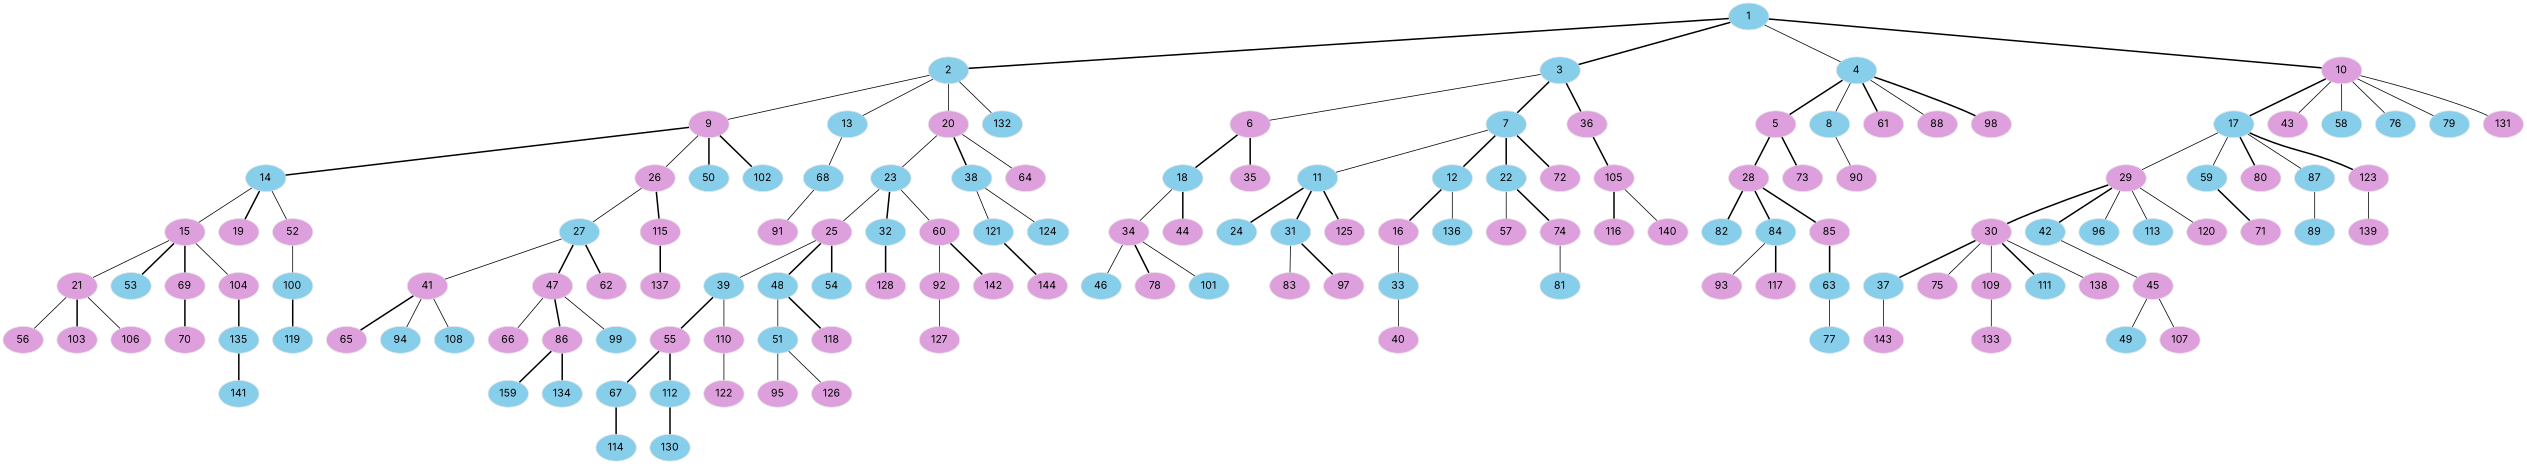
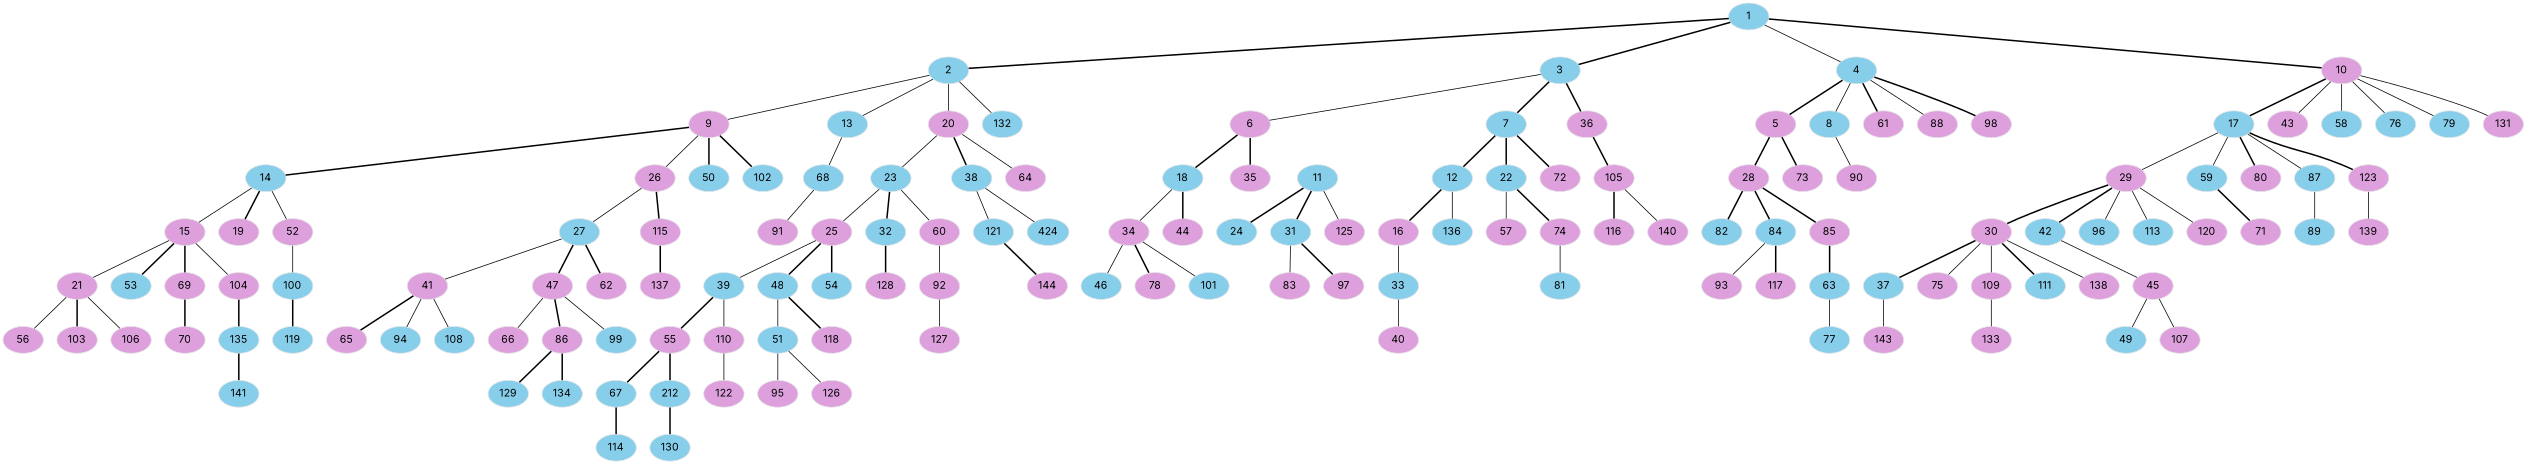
edge "7" -- "11": removed
edge "11" -- "125": style bold -> solid
node "124": label "124" -> "424"
node "142": removed
node "159": label "159" -> "129"
node "112": label "112" -> "212"
